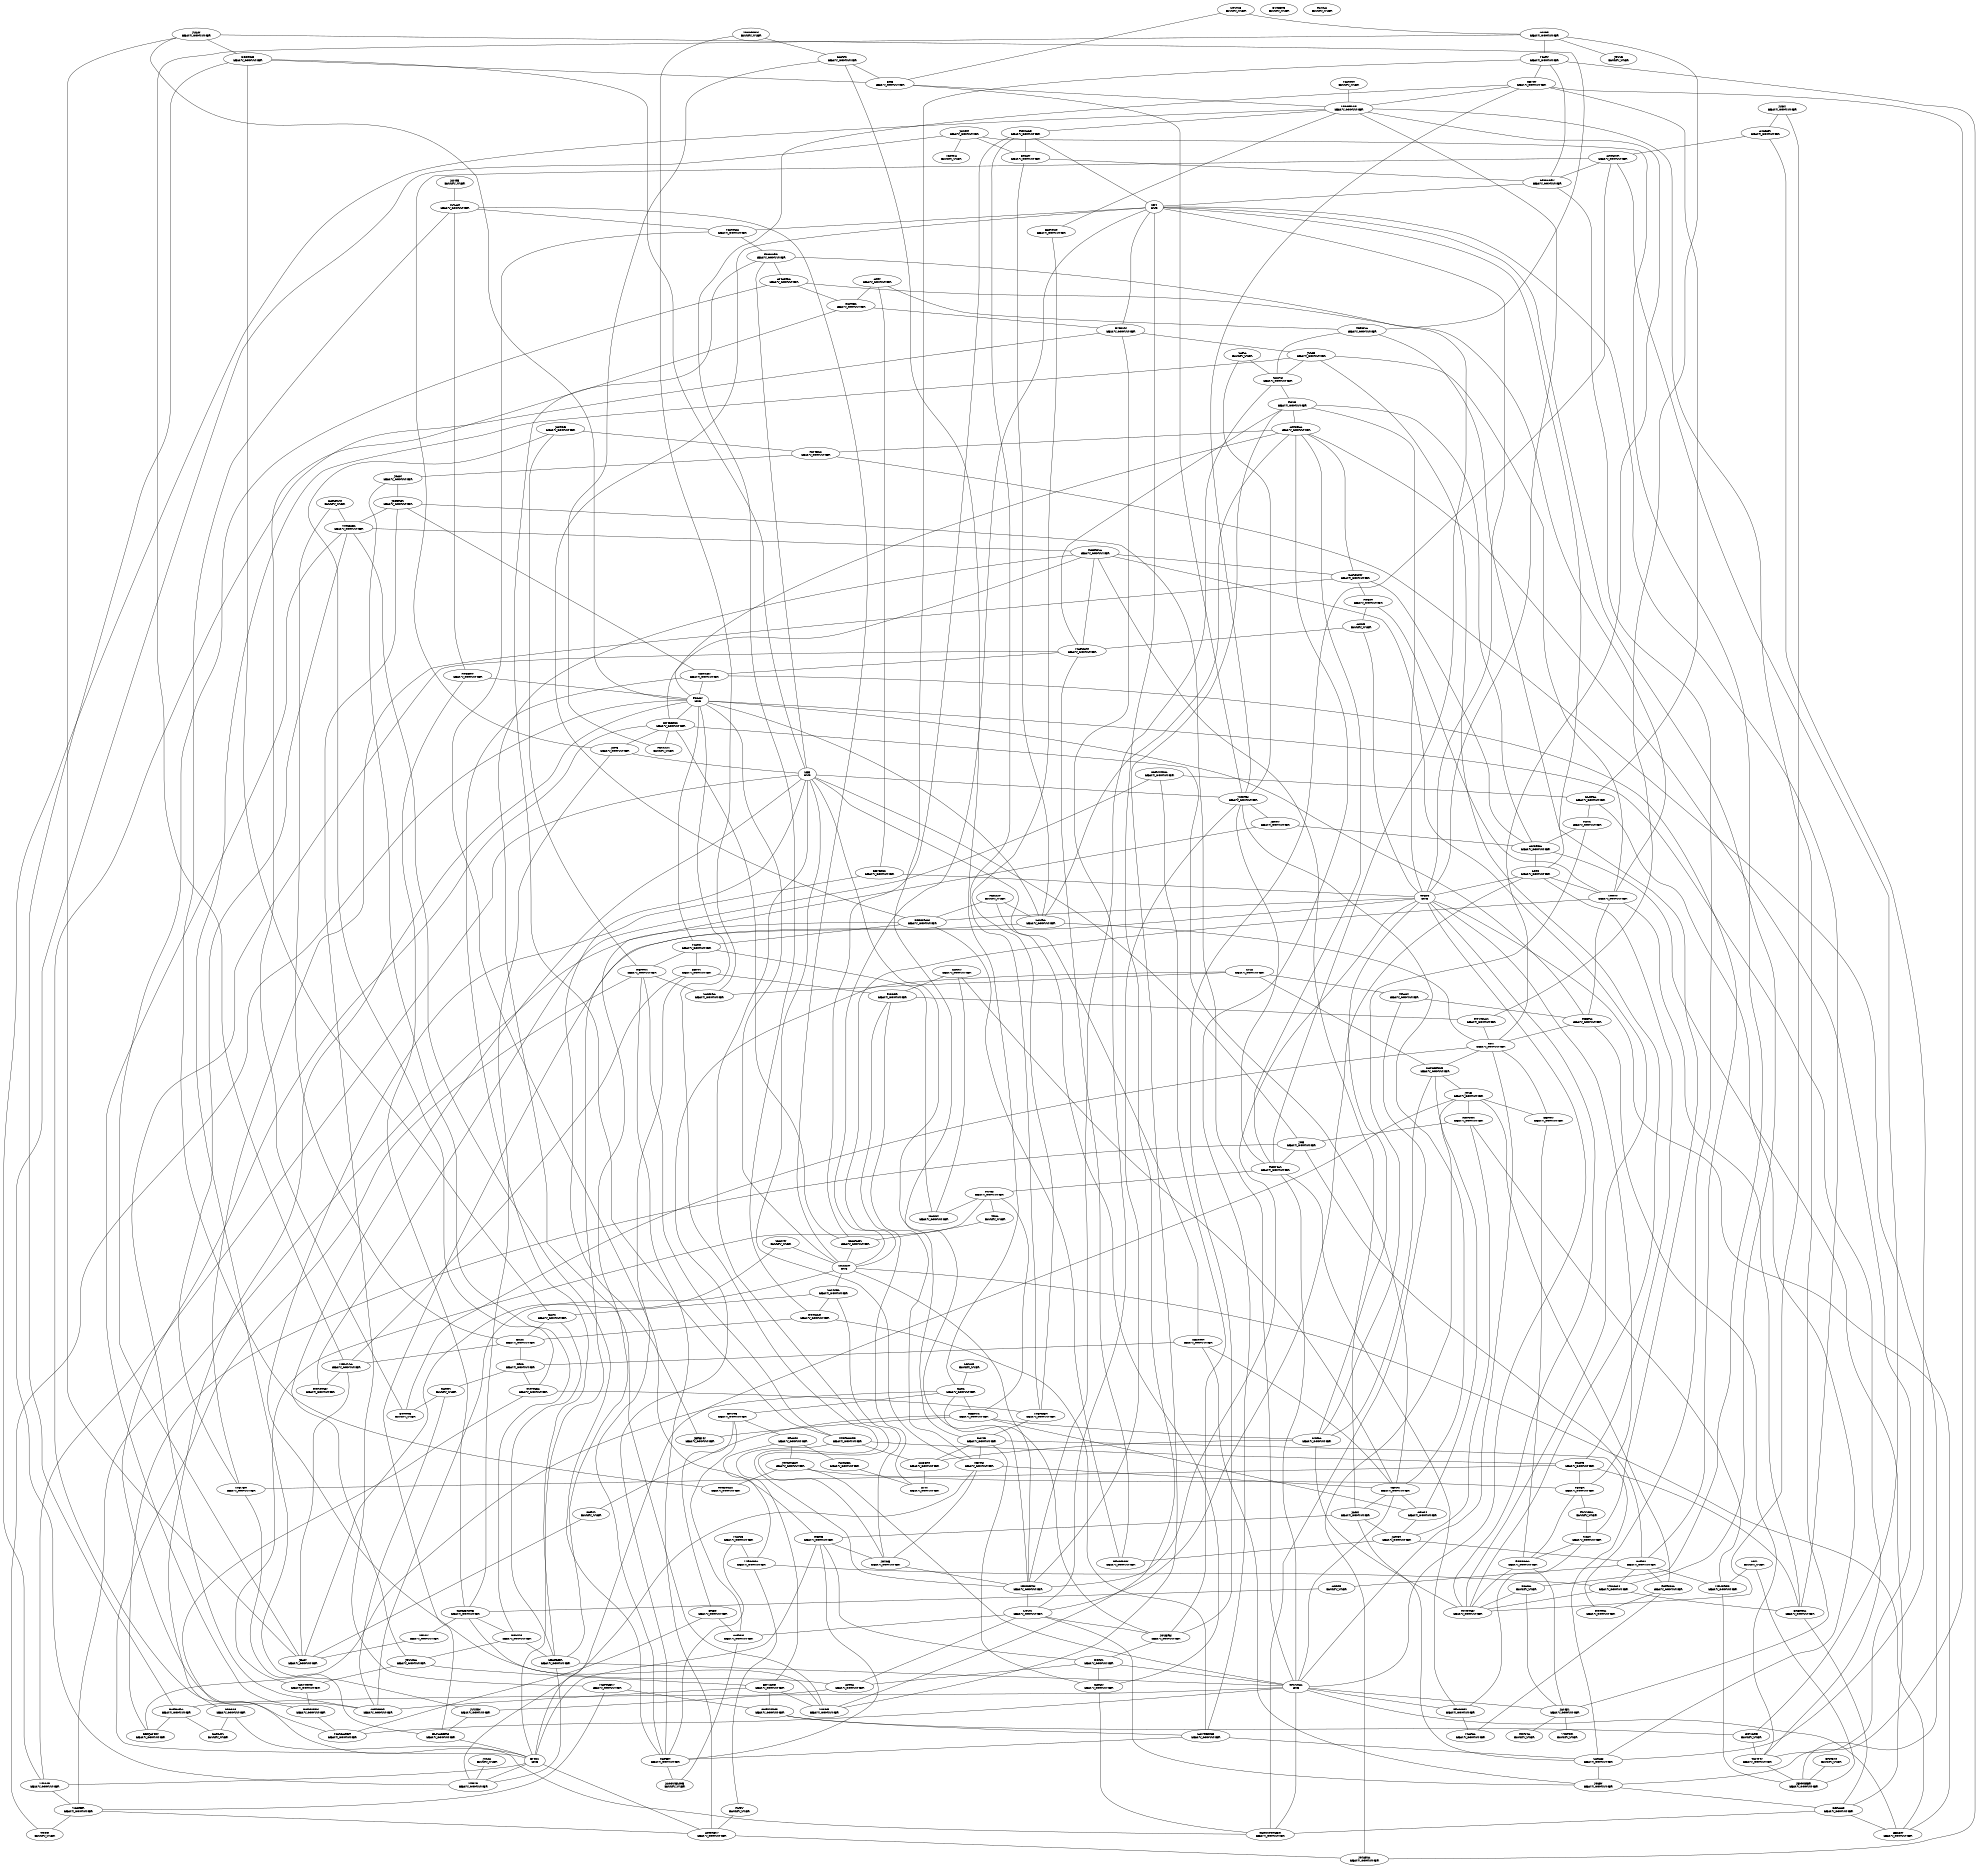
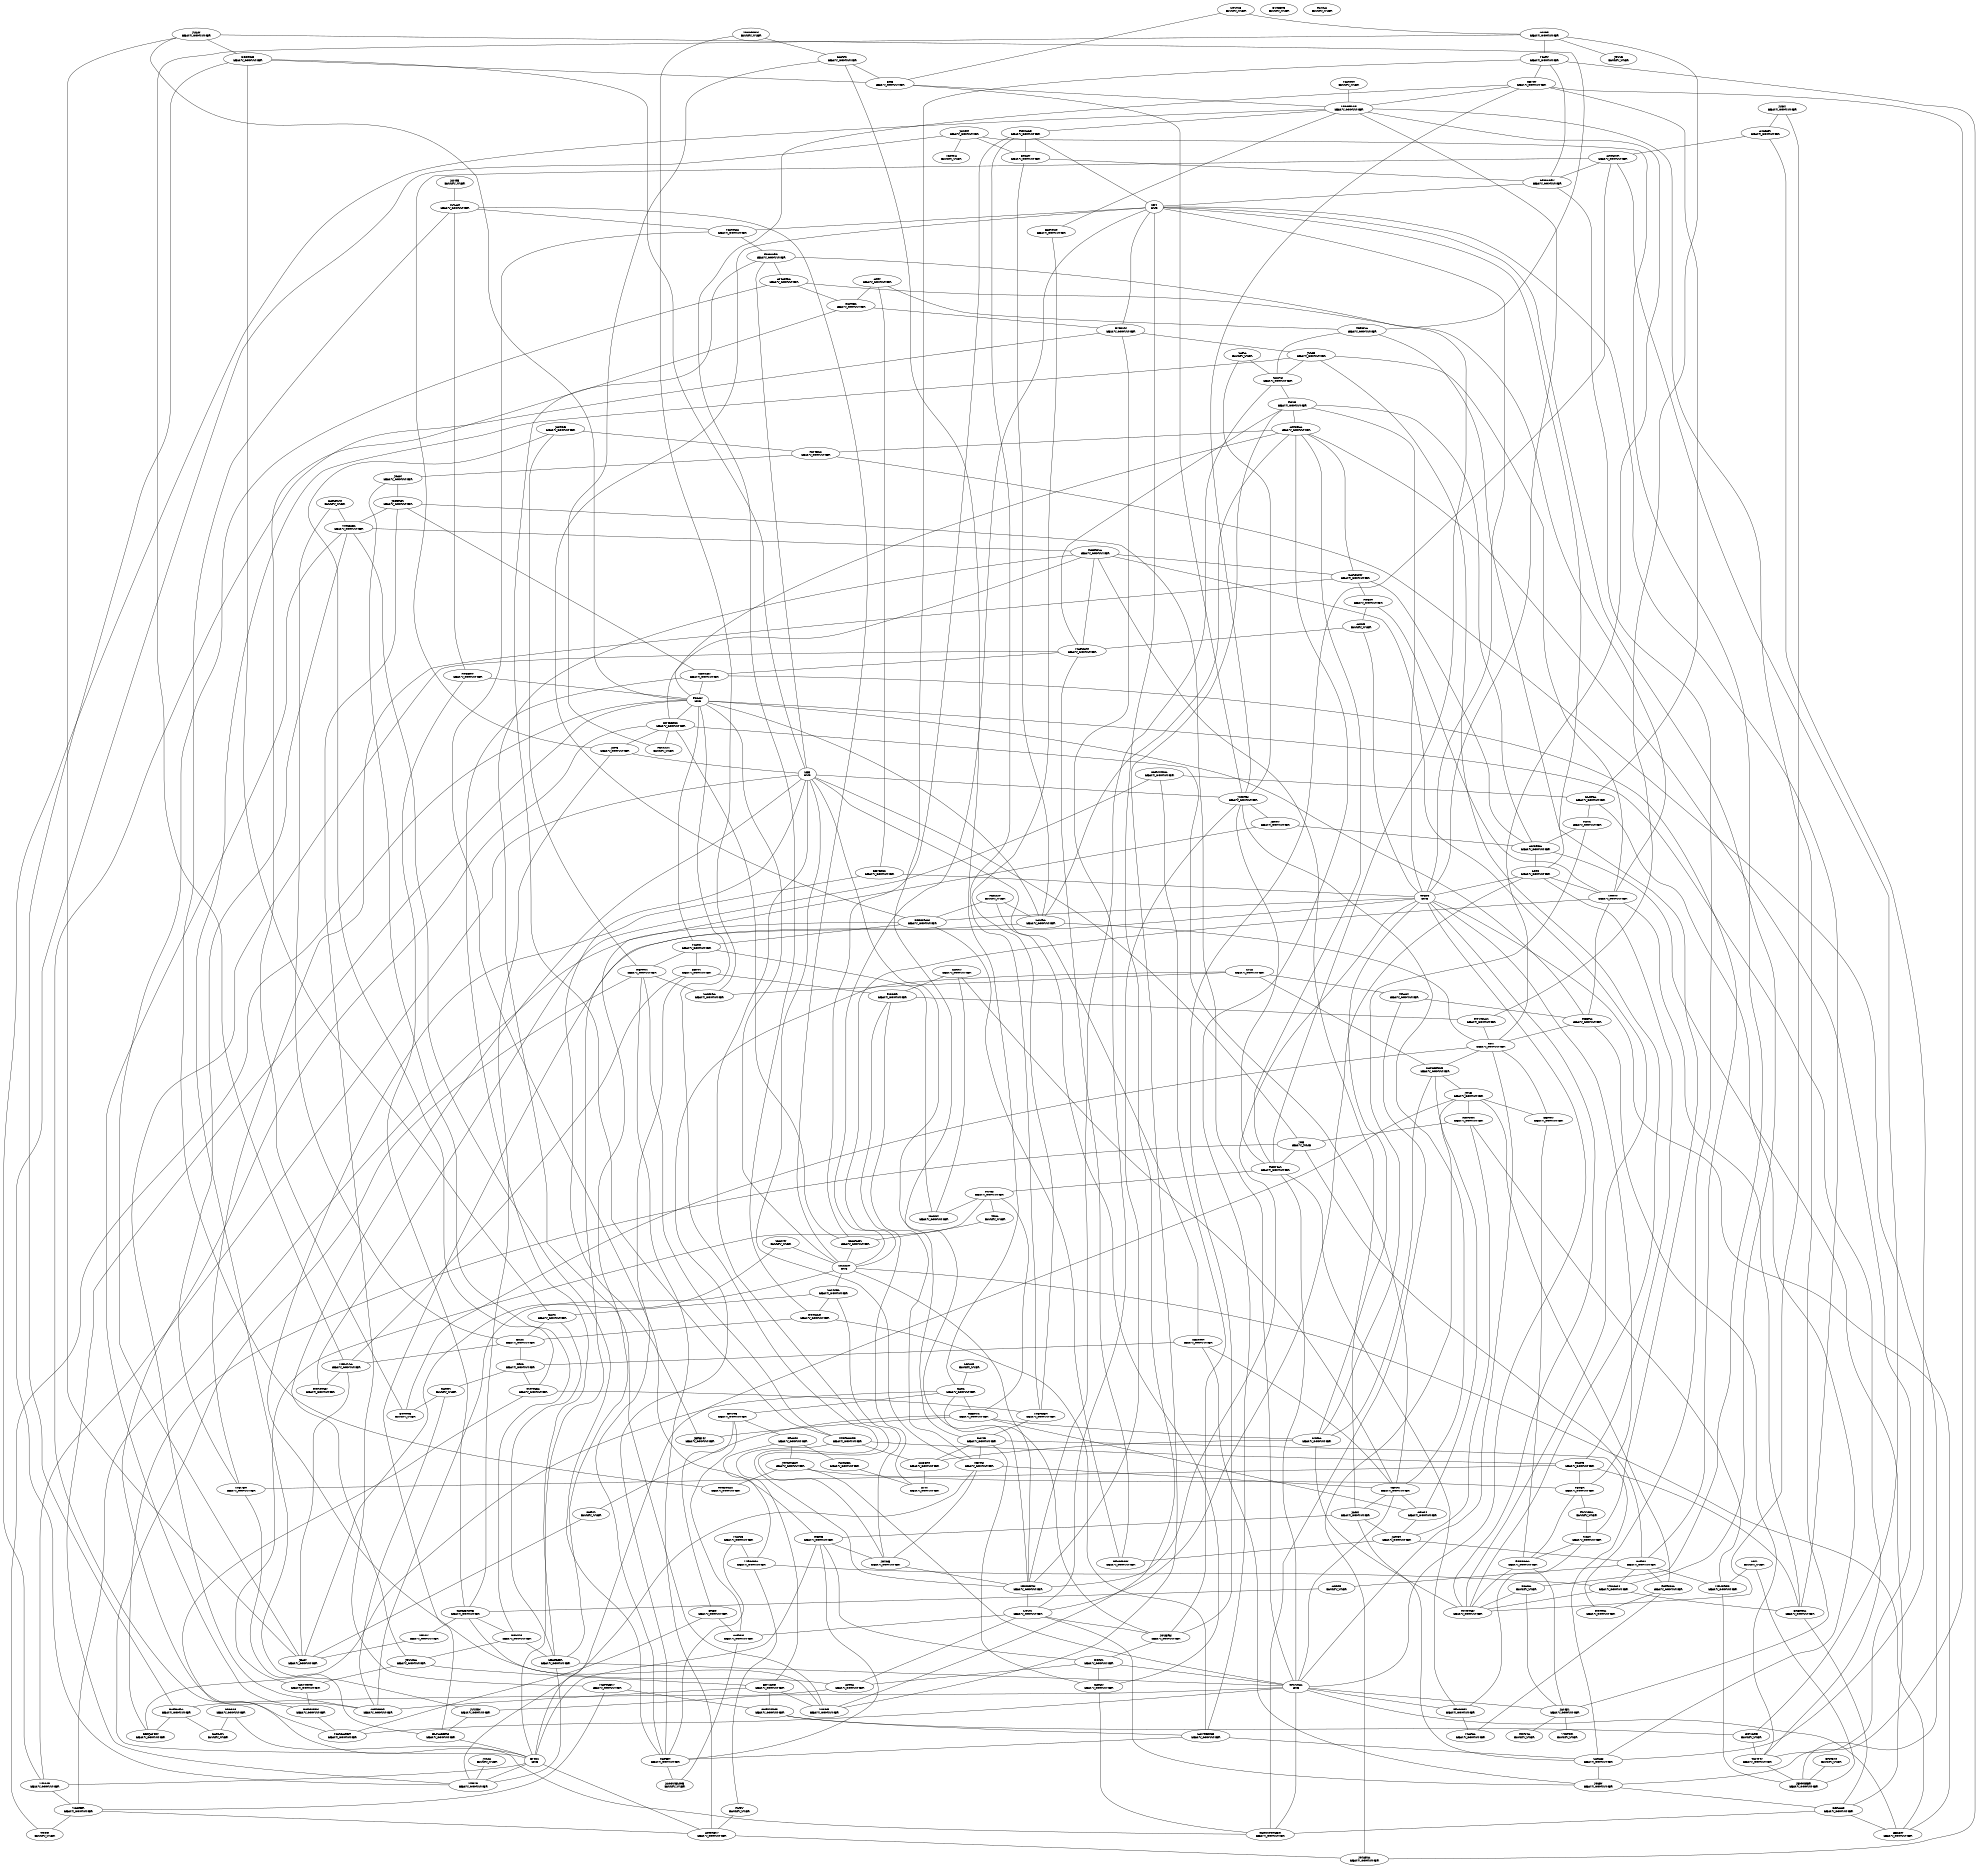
edge "PEGGY HUB" -- "NICOLE HEAVY_CONSUMER": now "PEGGY HUB" -- "STEVE HEAVY_CONSUMER"
node "JOE HEAVY_CONSUMER": label "JOE HEAVY_CONSUMER" -> "JOE HEAVY_JULIE"
